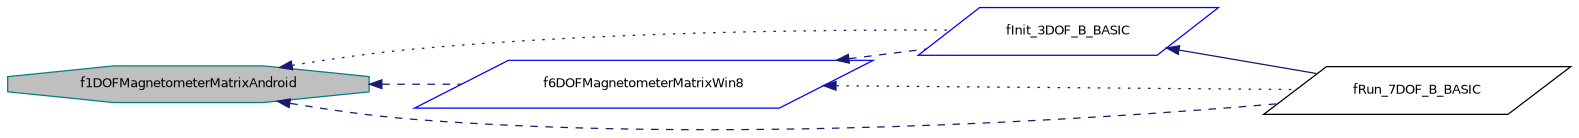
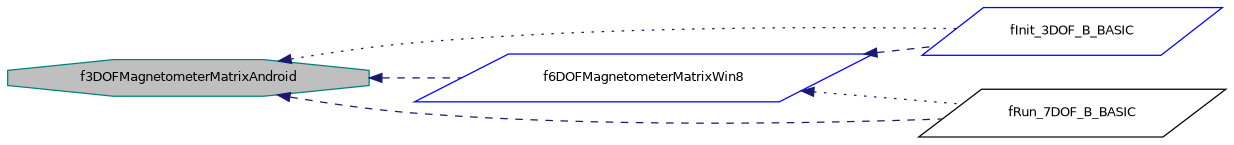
edge "fRun_7DOF_B_BASIC" -> "fInit_3DOF_B_BASIC": removed
node "f1DOFMagnetometerMatrixAndroid": label "f1DOFMagnetometerMatrixAndroid" -> "f3DOFMagnetometerMatrixAndroid"
